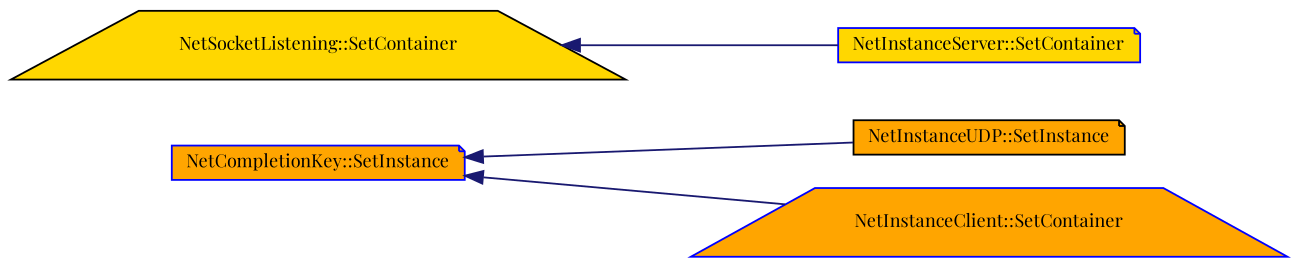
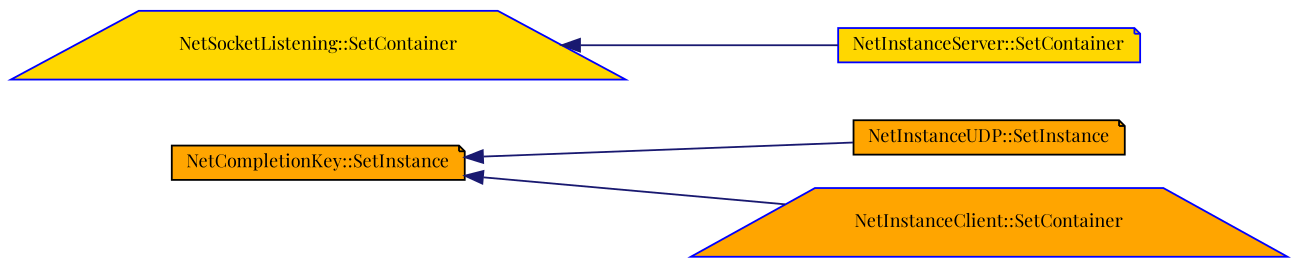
node "NetSocketListening::SetContainer": color black -> blue
node "NetCompletionKey::SetInstance": color blue -> black
